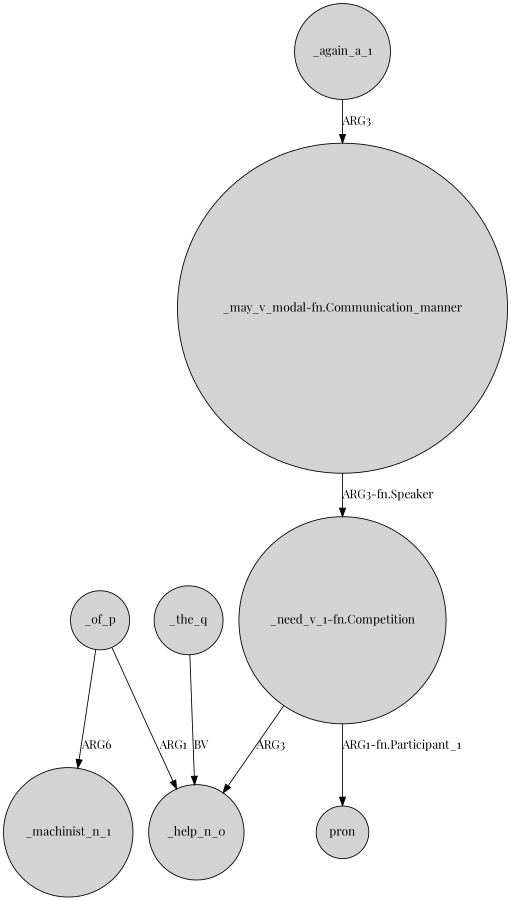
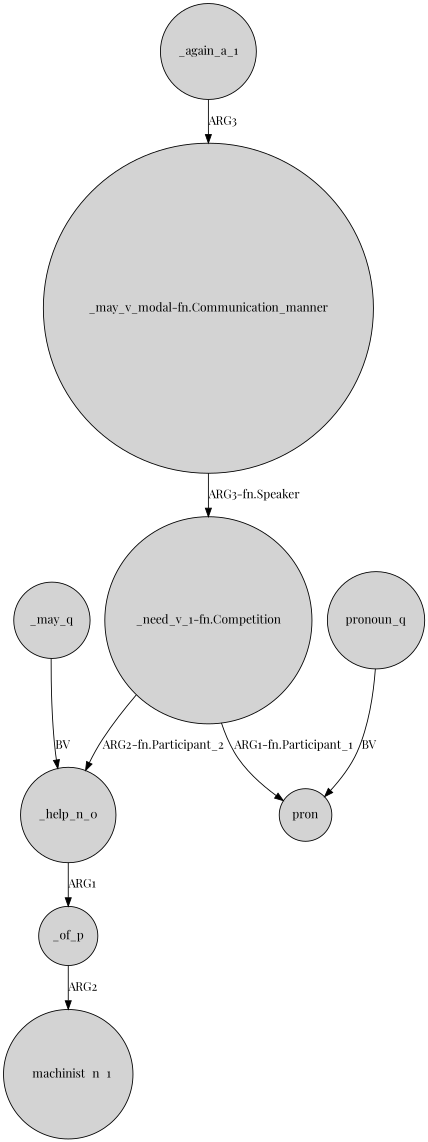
node "_the_q": label "_the_q" -> "_may_q"
node "pronoun_q": added
edge "_of_p" -> "_help_n_0": reversed
edge "_of_p" -> "_machinist_n_1": label "ARG6" -> "ARG2"
edge "_need_v_1-fn.Competition" -> "_help_n_0": label "ARG3" -> "ARG2-fn.Participant_2"
